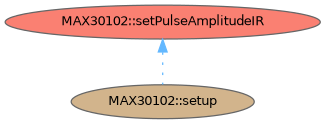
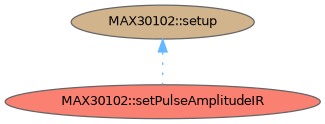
edge "MAX30102::setup" -> "MAX30102::setPulseAmplitudeIR": reversed
